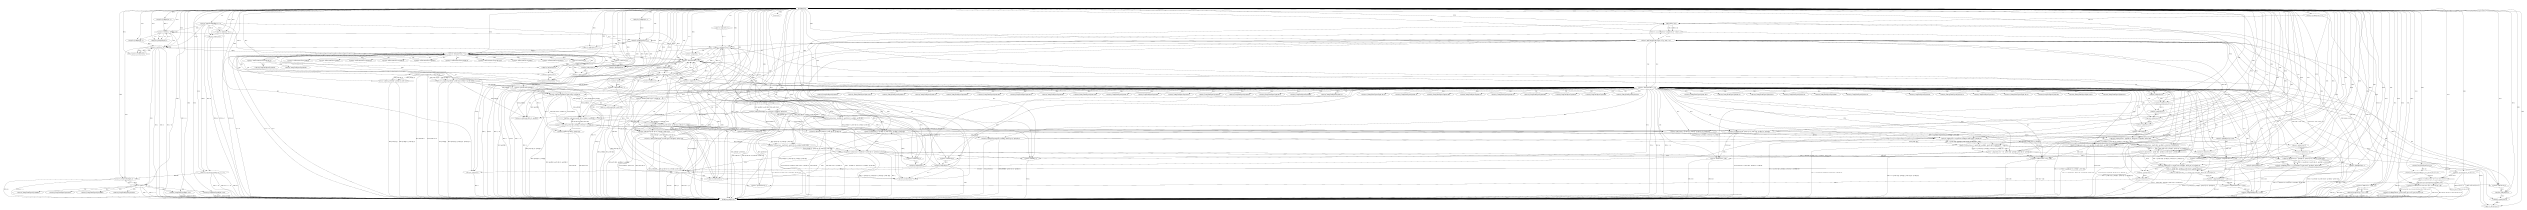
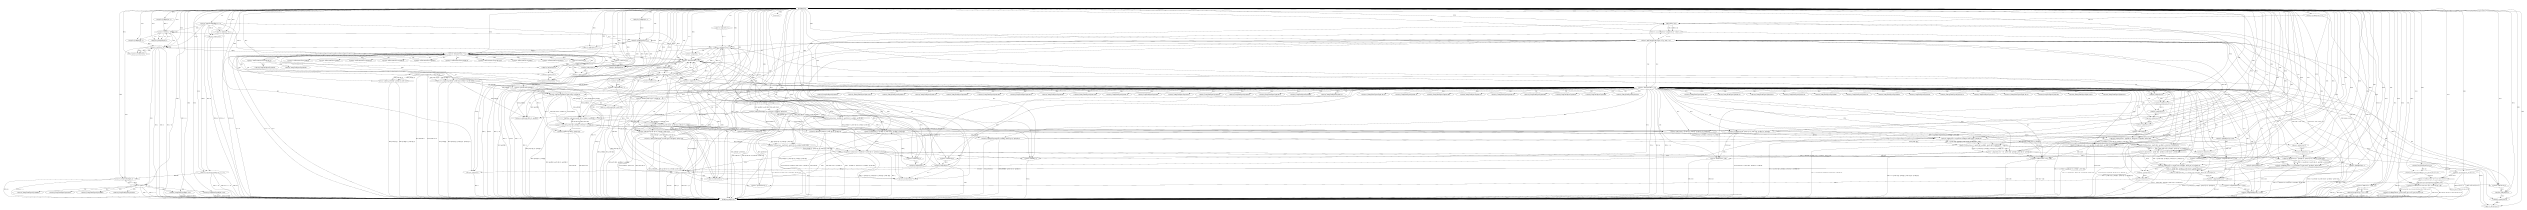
edge "(METHOD,solve)" -> "(<operator>.assignmentPlus,curr += west)": removed, label "DDG:"
node "(<operator>.indirectIndexAccess,pref[i][c])": added
edge "(<operator>.assignmentPlus,curr += east)" -> "(<operator>.assignmentPlus,curr += north)": removed, label "DDG: curr"
